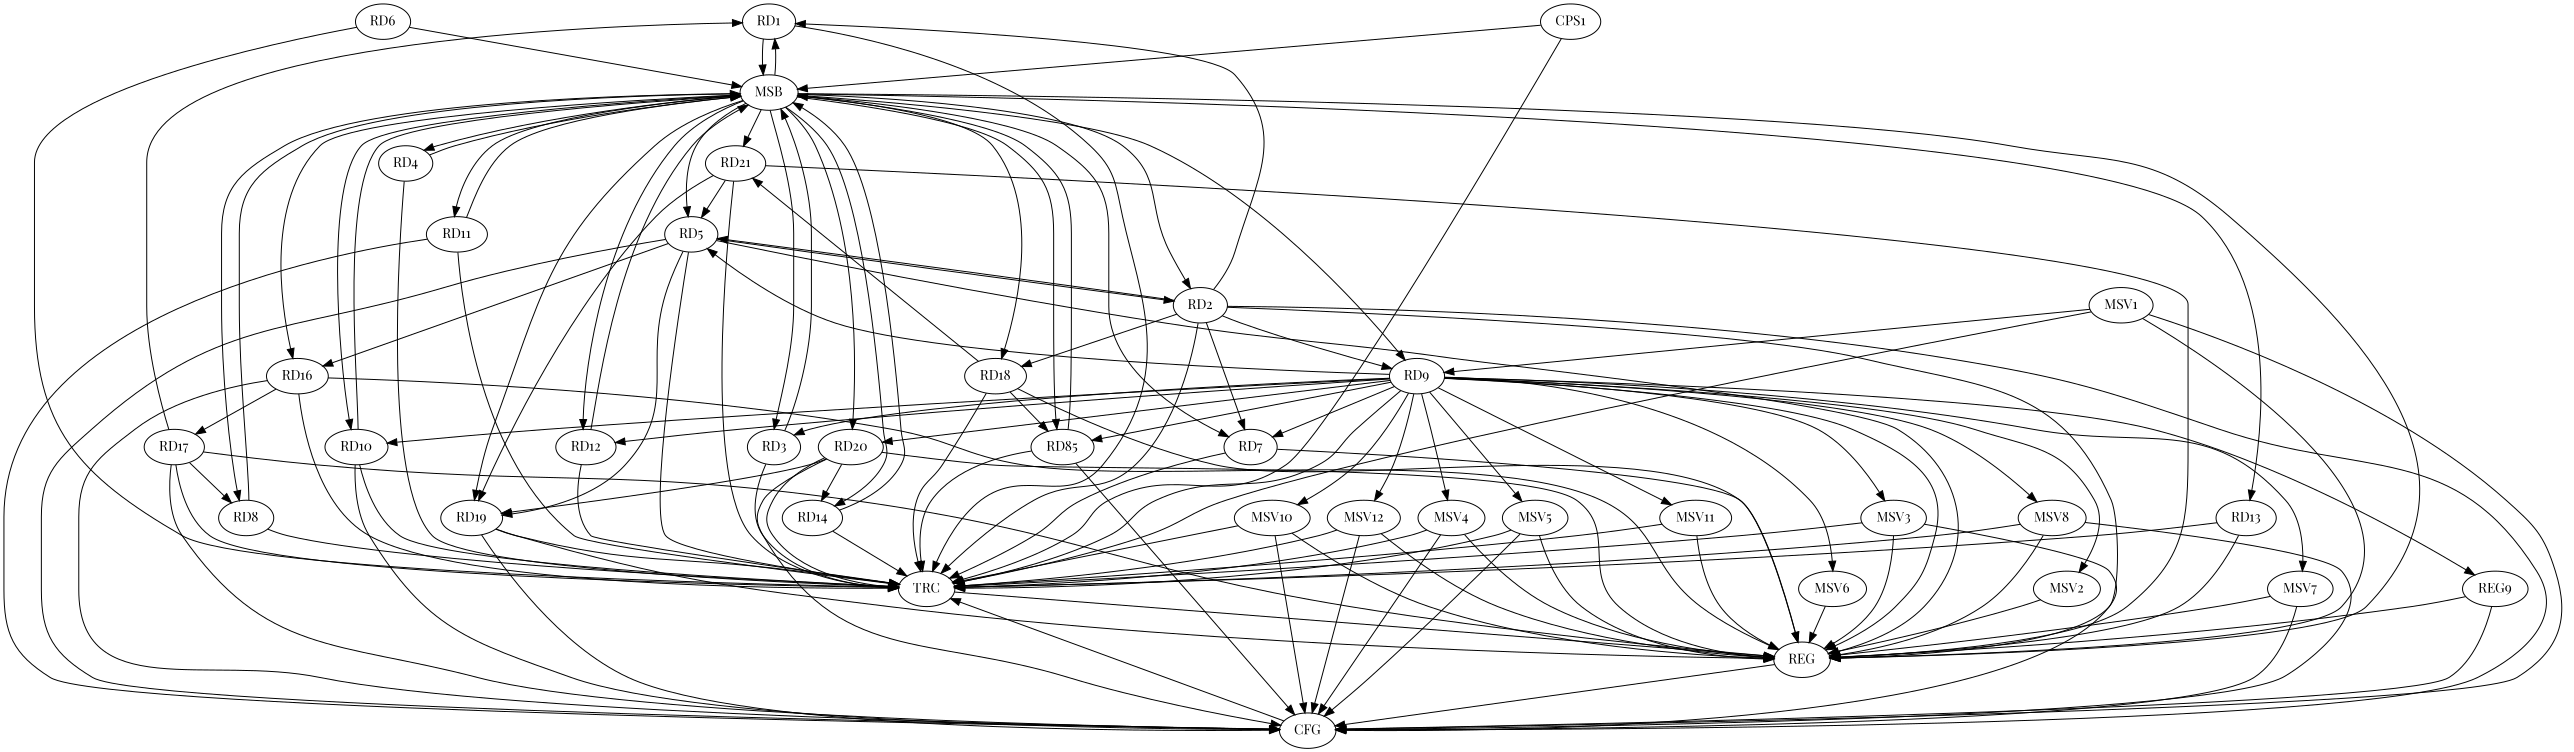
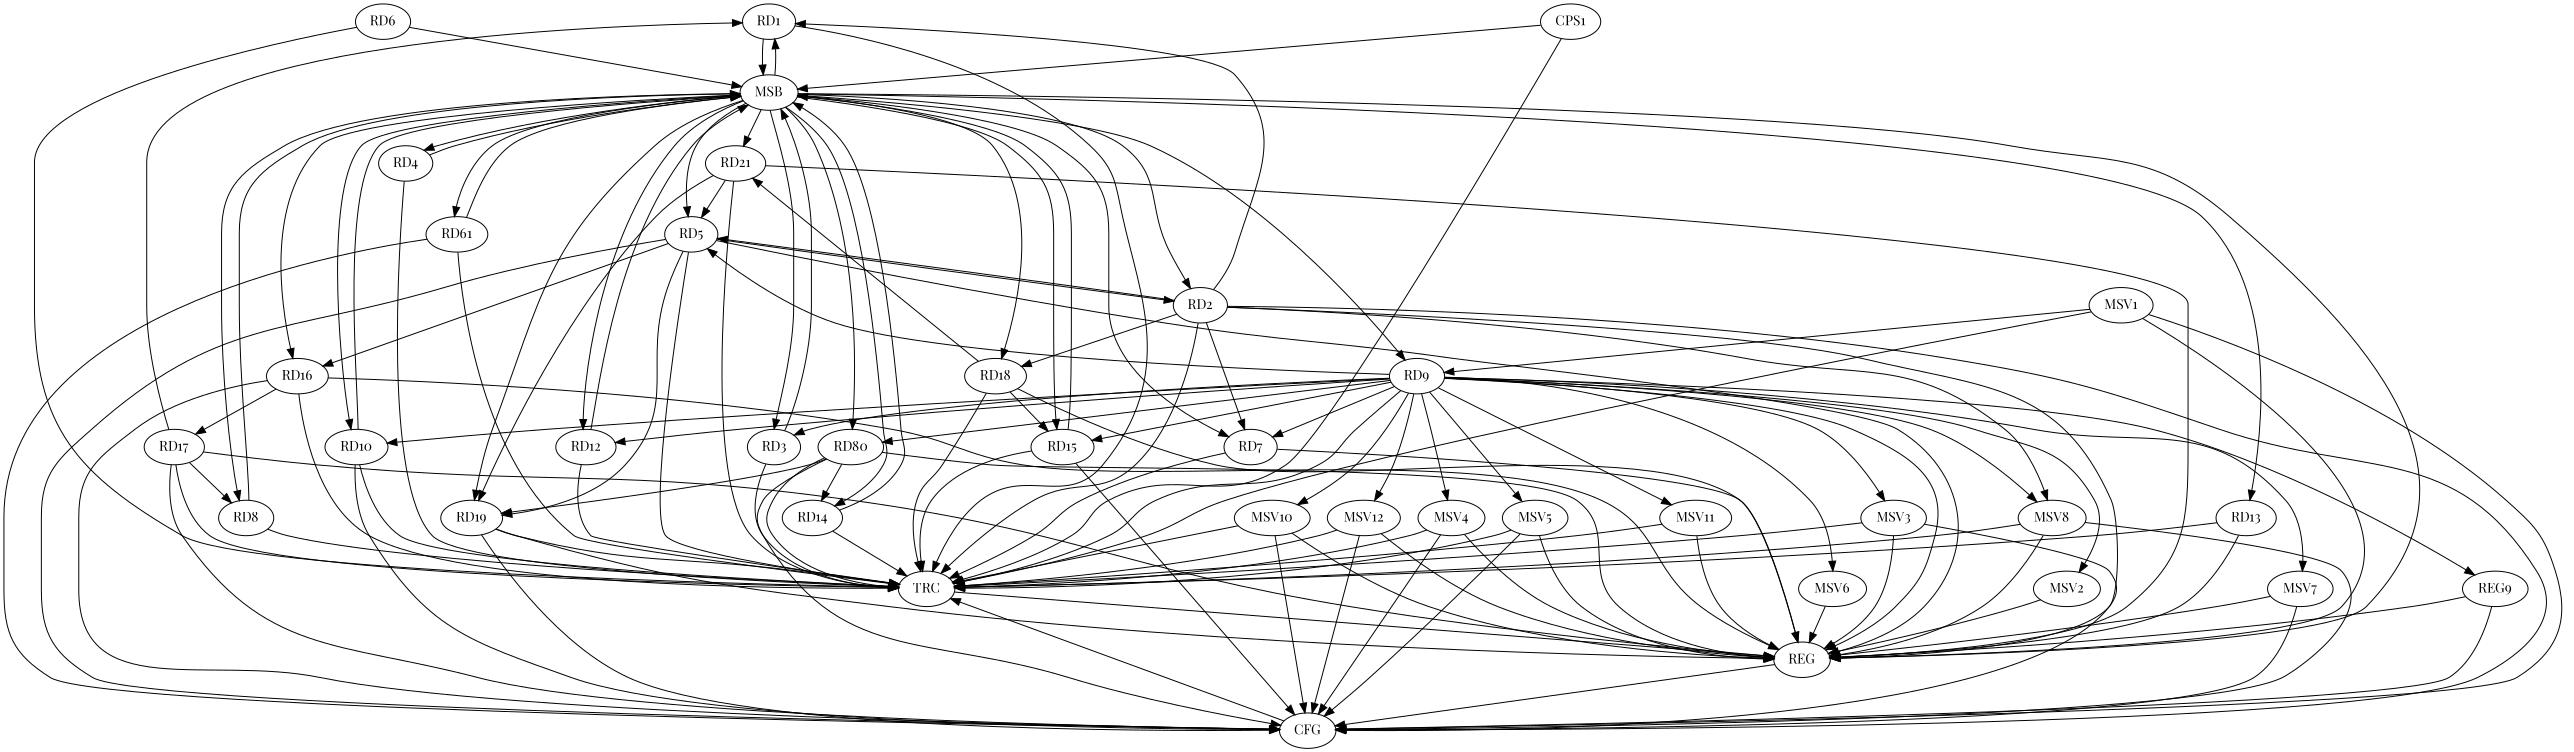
node "RD11": label "RD11" -> "RD61"
edge "RD2" -> "RD9": now "RD2" -> "MSV8"
node "RD20": label "RD20" -> "RD80"
node "RD85": label "RD85" -> "RD15"
